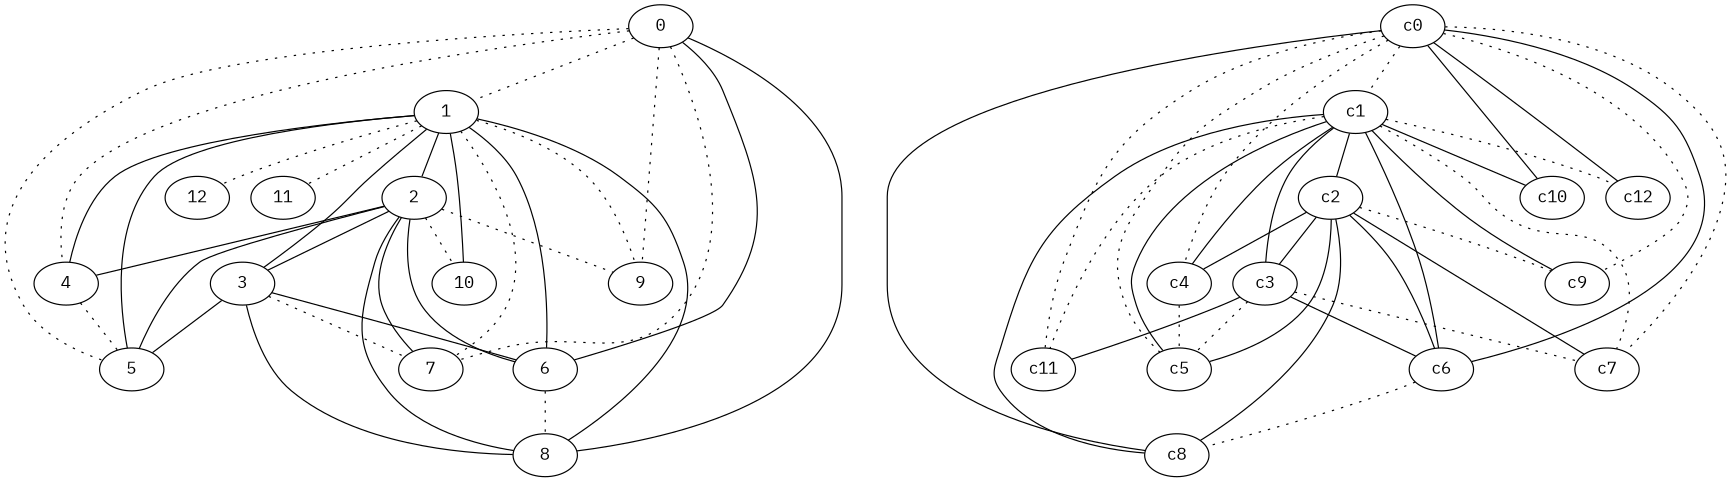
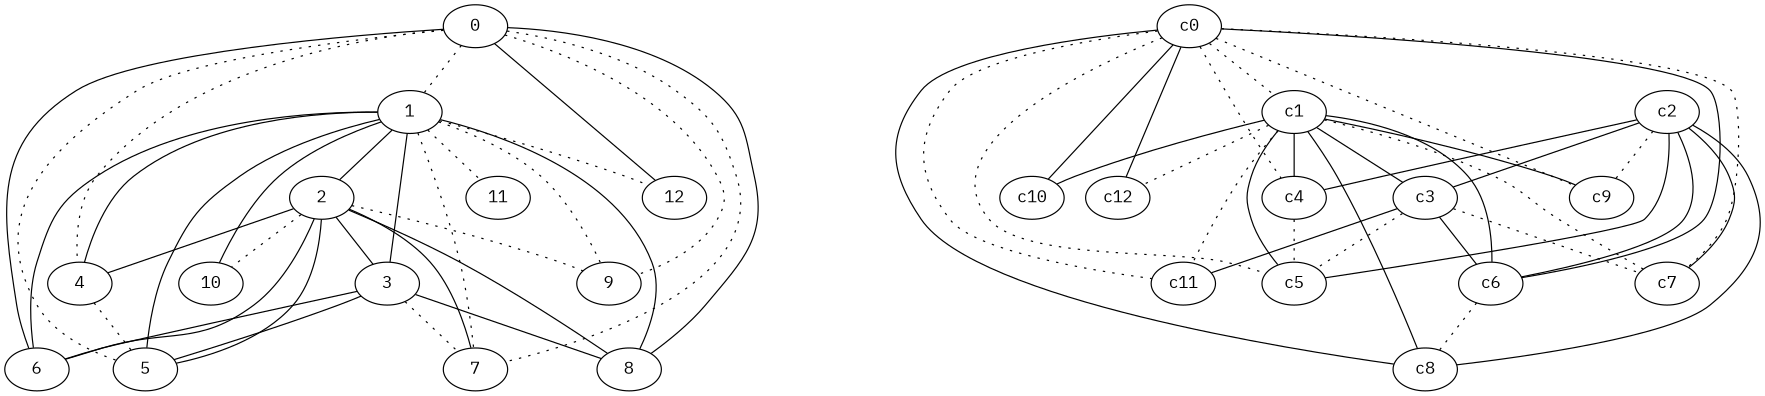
edge "0" -- "12": added
edge "c1" -- "c2": removed
edge "6" -- "8": removed
